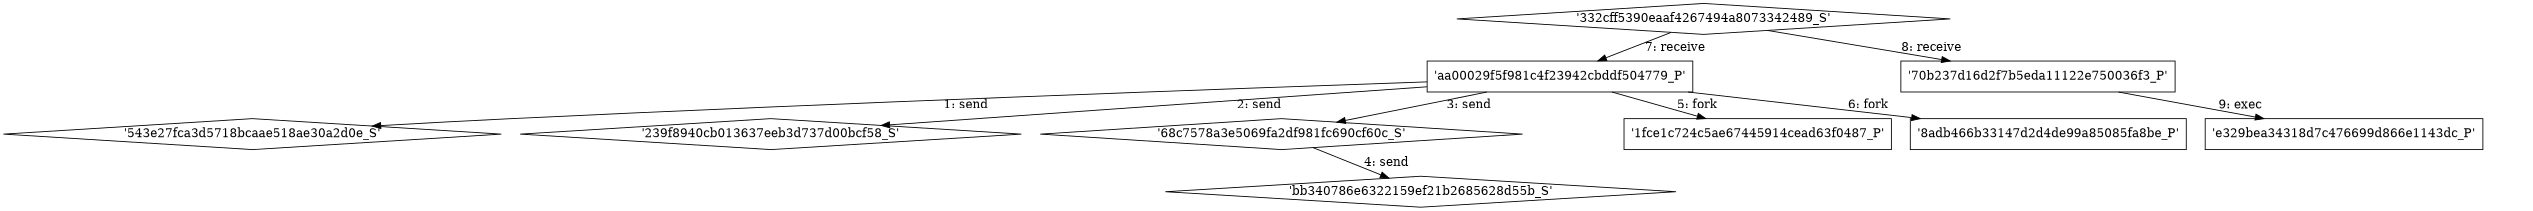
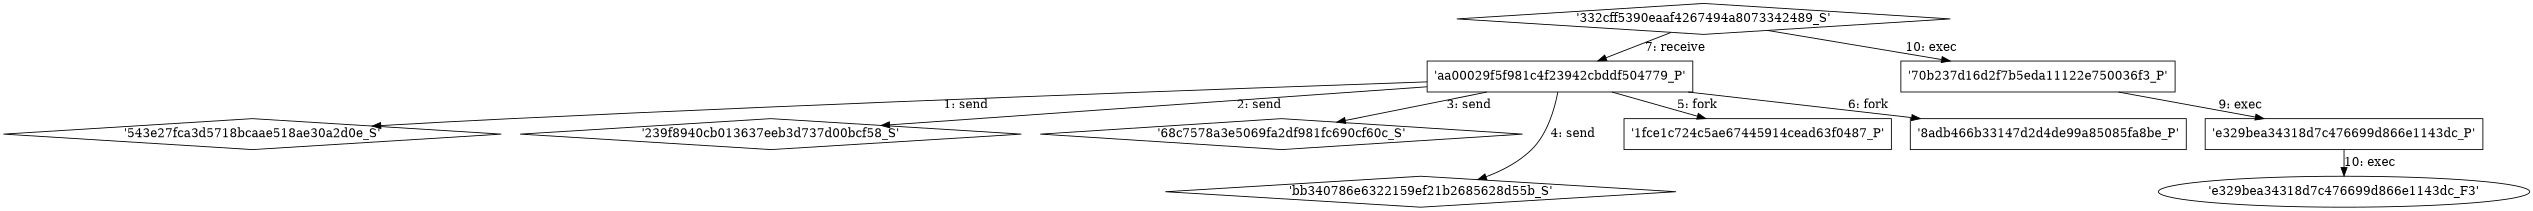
edge "'332cff5390eaaf4267494a8073342489_S'" -> "'70b237d16d2f7b5eda11122e750036f3_P'": label "8: receive" -> "10: exec"
edge "'68c7578a3e5069fa2df981fc690cf60c_S'" -> "'bb340786e6322159ef21b2685628d55b_S'": now "'aa00029f5f981c4f23942cbddf504779_P'" -> "'bb340786e6322159ef21b2685628d55b_S'"
node "'e329bea34318d7c476699d866e1143dc_F3'": added
